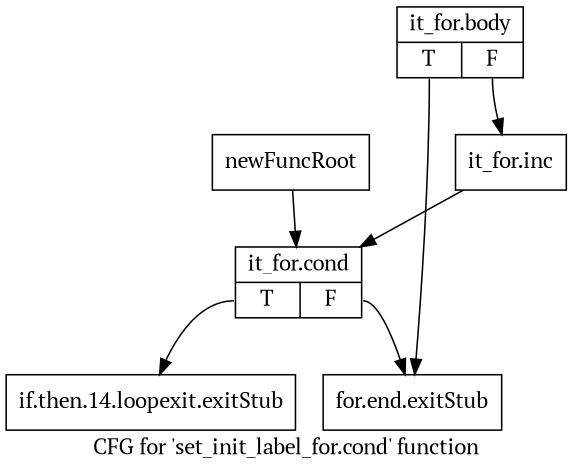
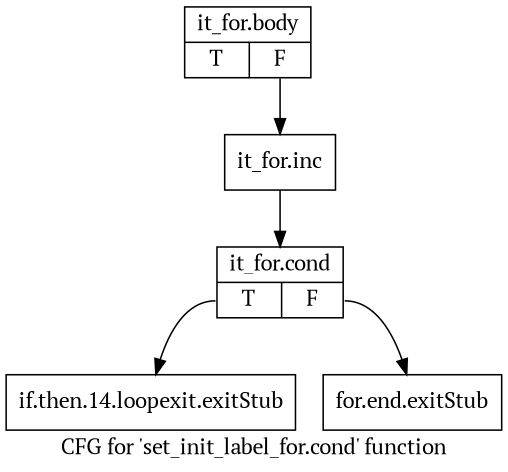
node "newFuncRoot": removed
edge "it_for.body" -> "for.end.exitStub": removed
